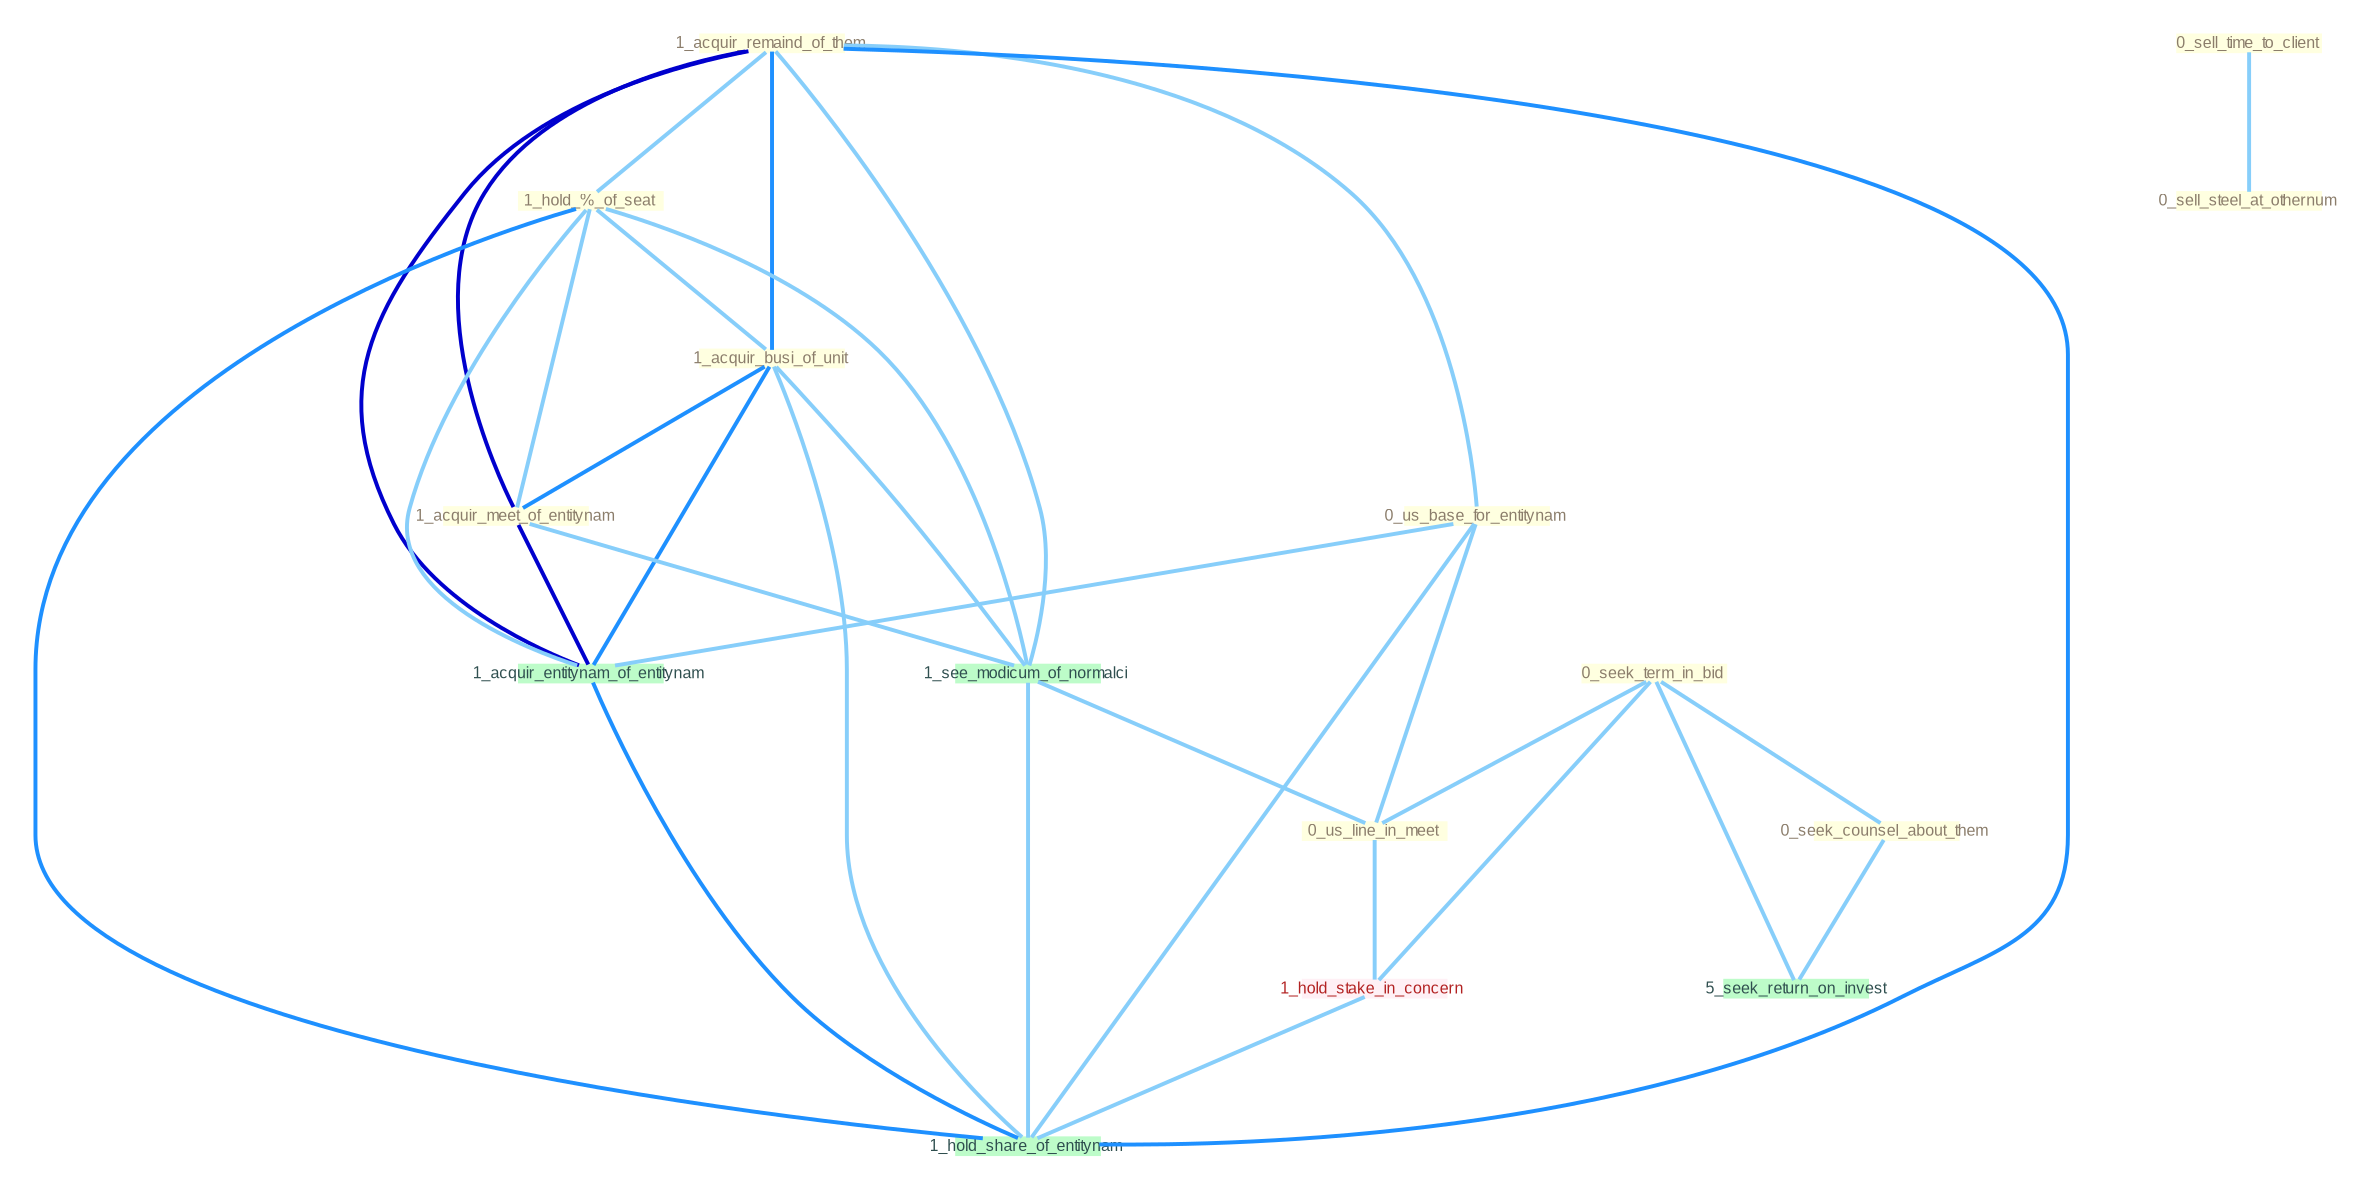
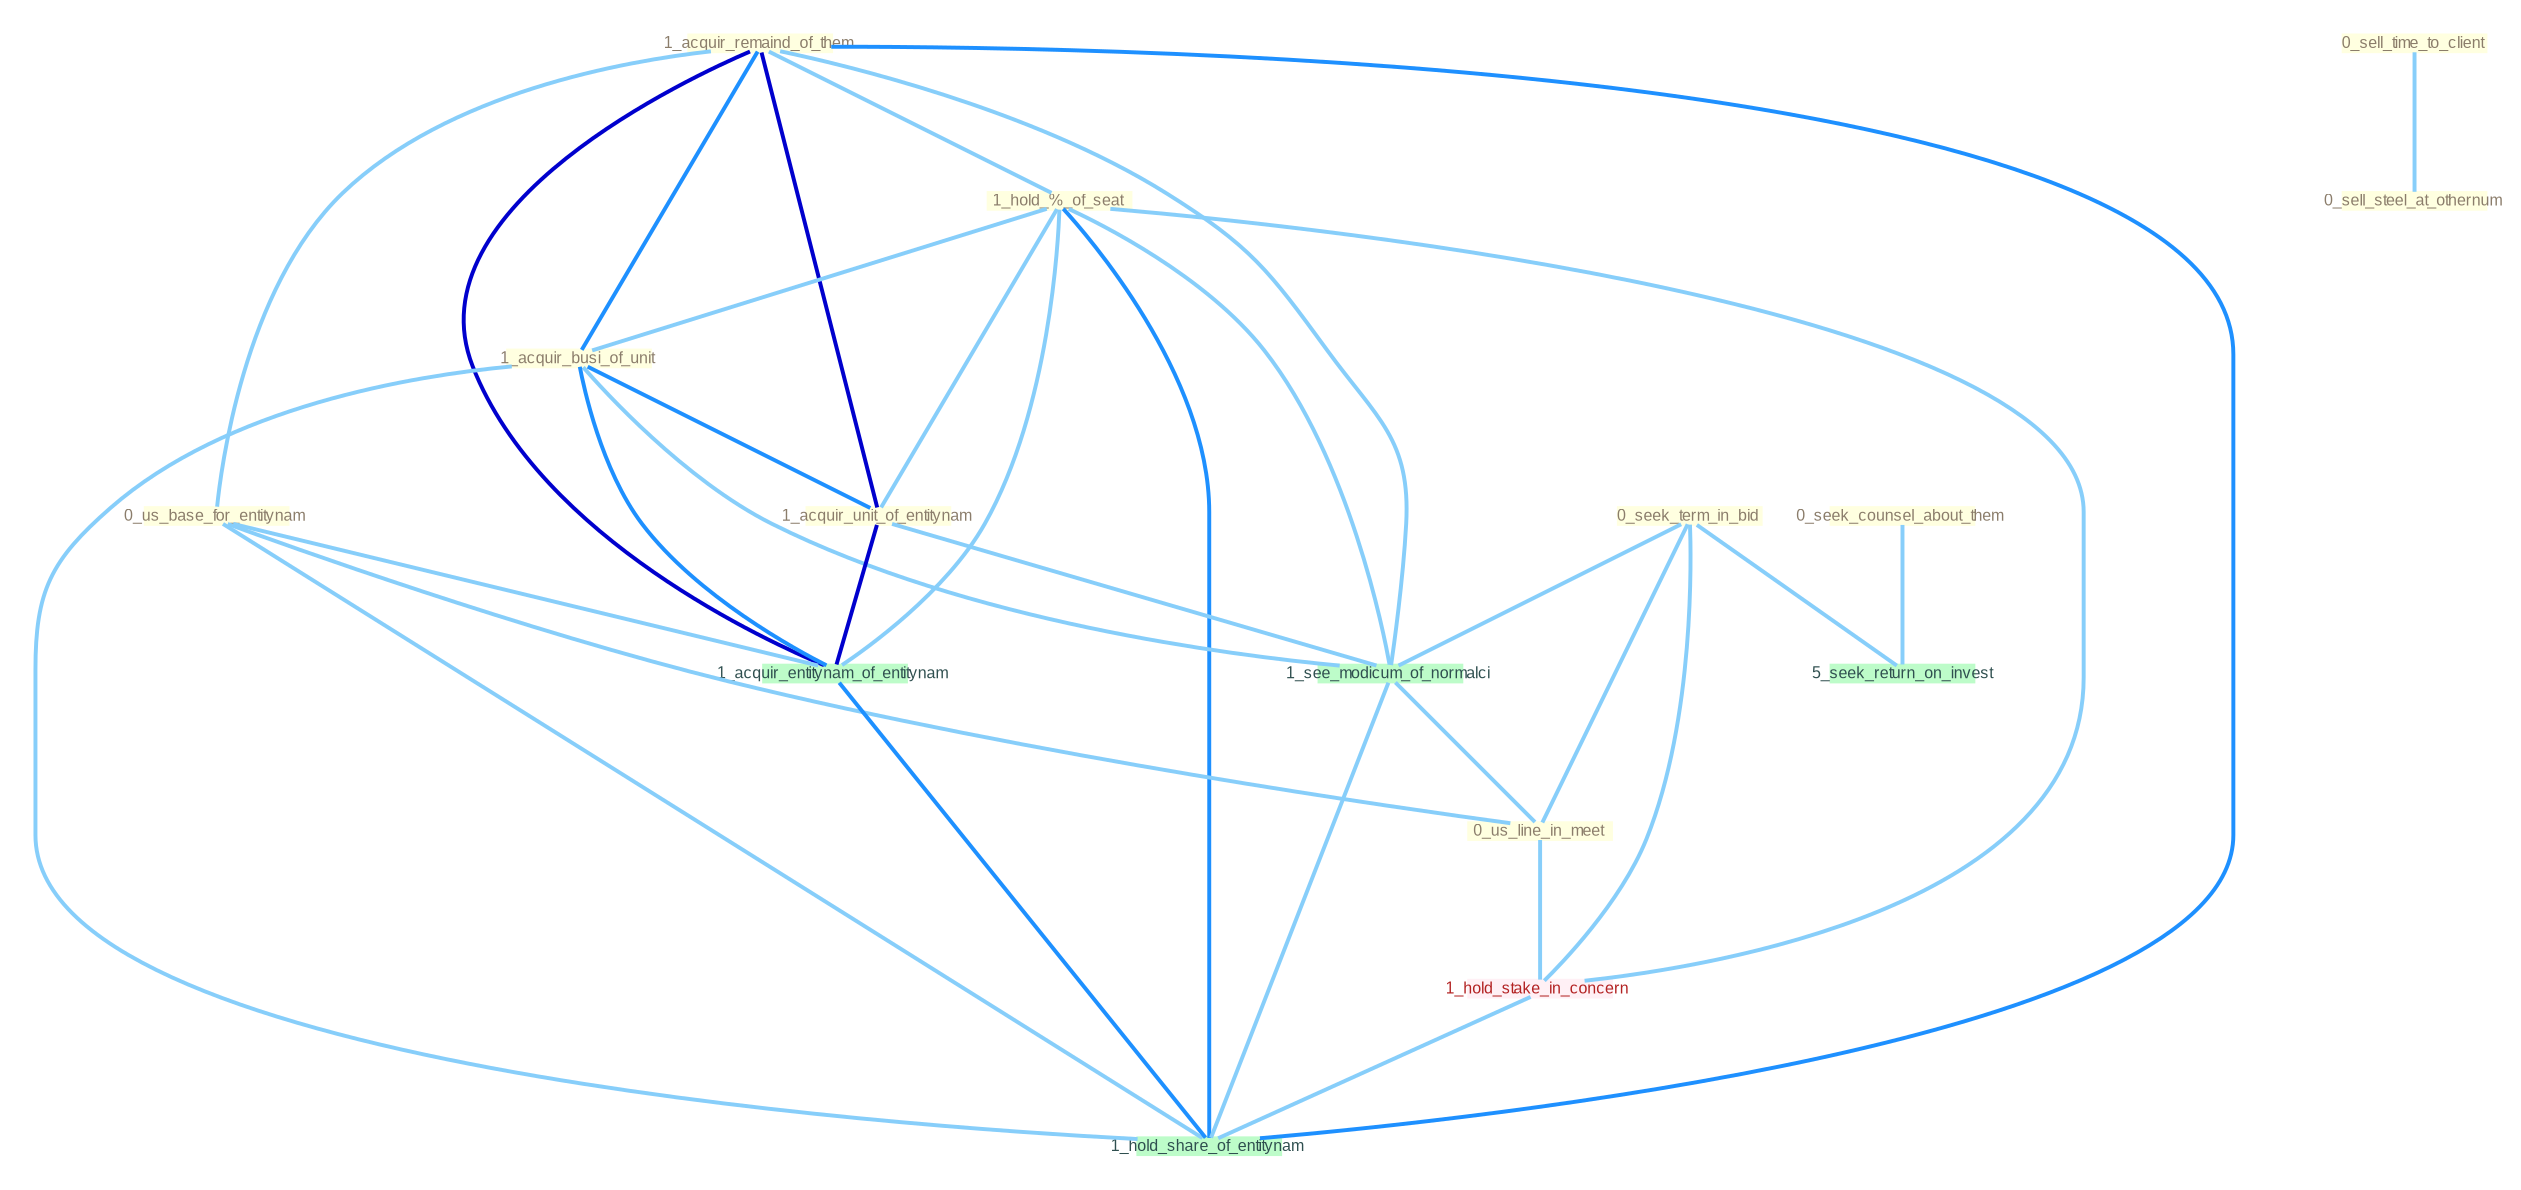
edge "1_hold_%_of_seat" -- "1_hold_stake_in_concern": added
node "1_acquir_meet_of_entitynam": label "1_acquir_meet_of_entitynam" -> "1_acquir_unit_of_entitynam"
edge "0_seek_term_in_bid" -- "0_seek_counsel_about_them": now "0_seek_term_in_bid" -- "1_see_modicum_of_normalci"
